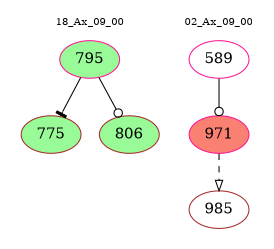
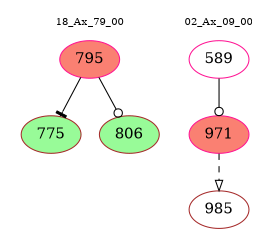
cluster "18_Ax_09_00": label "18_Ax_09_00" -> "18_Ax_79_00"
node "795": fillcolor palegreen -> salmon
